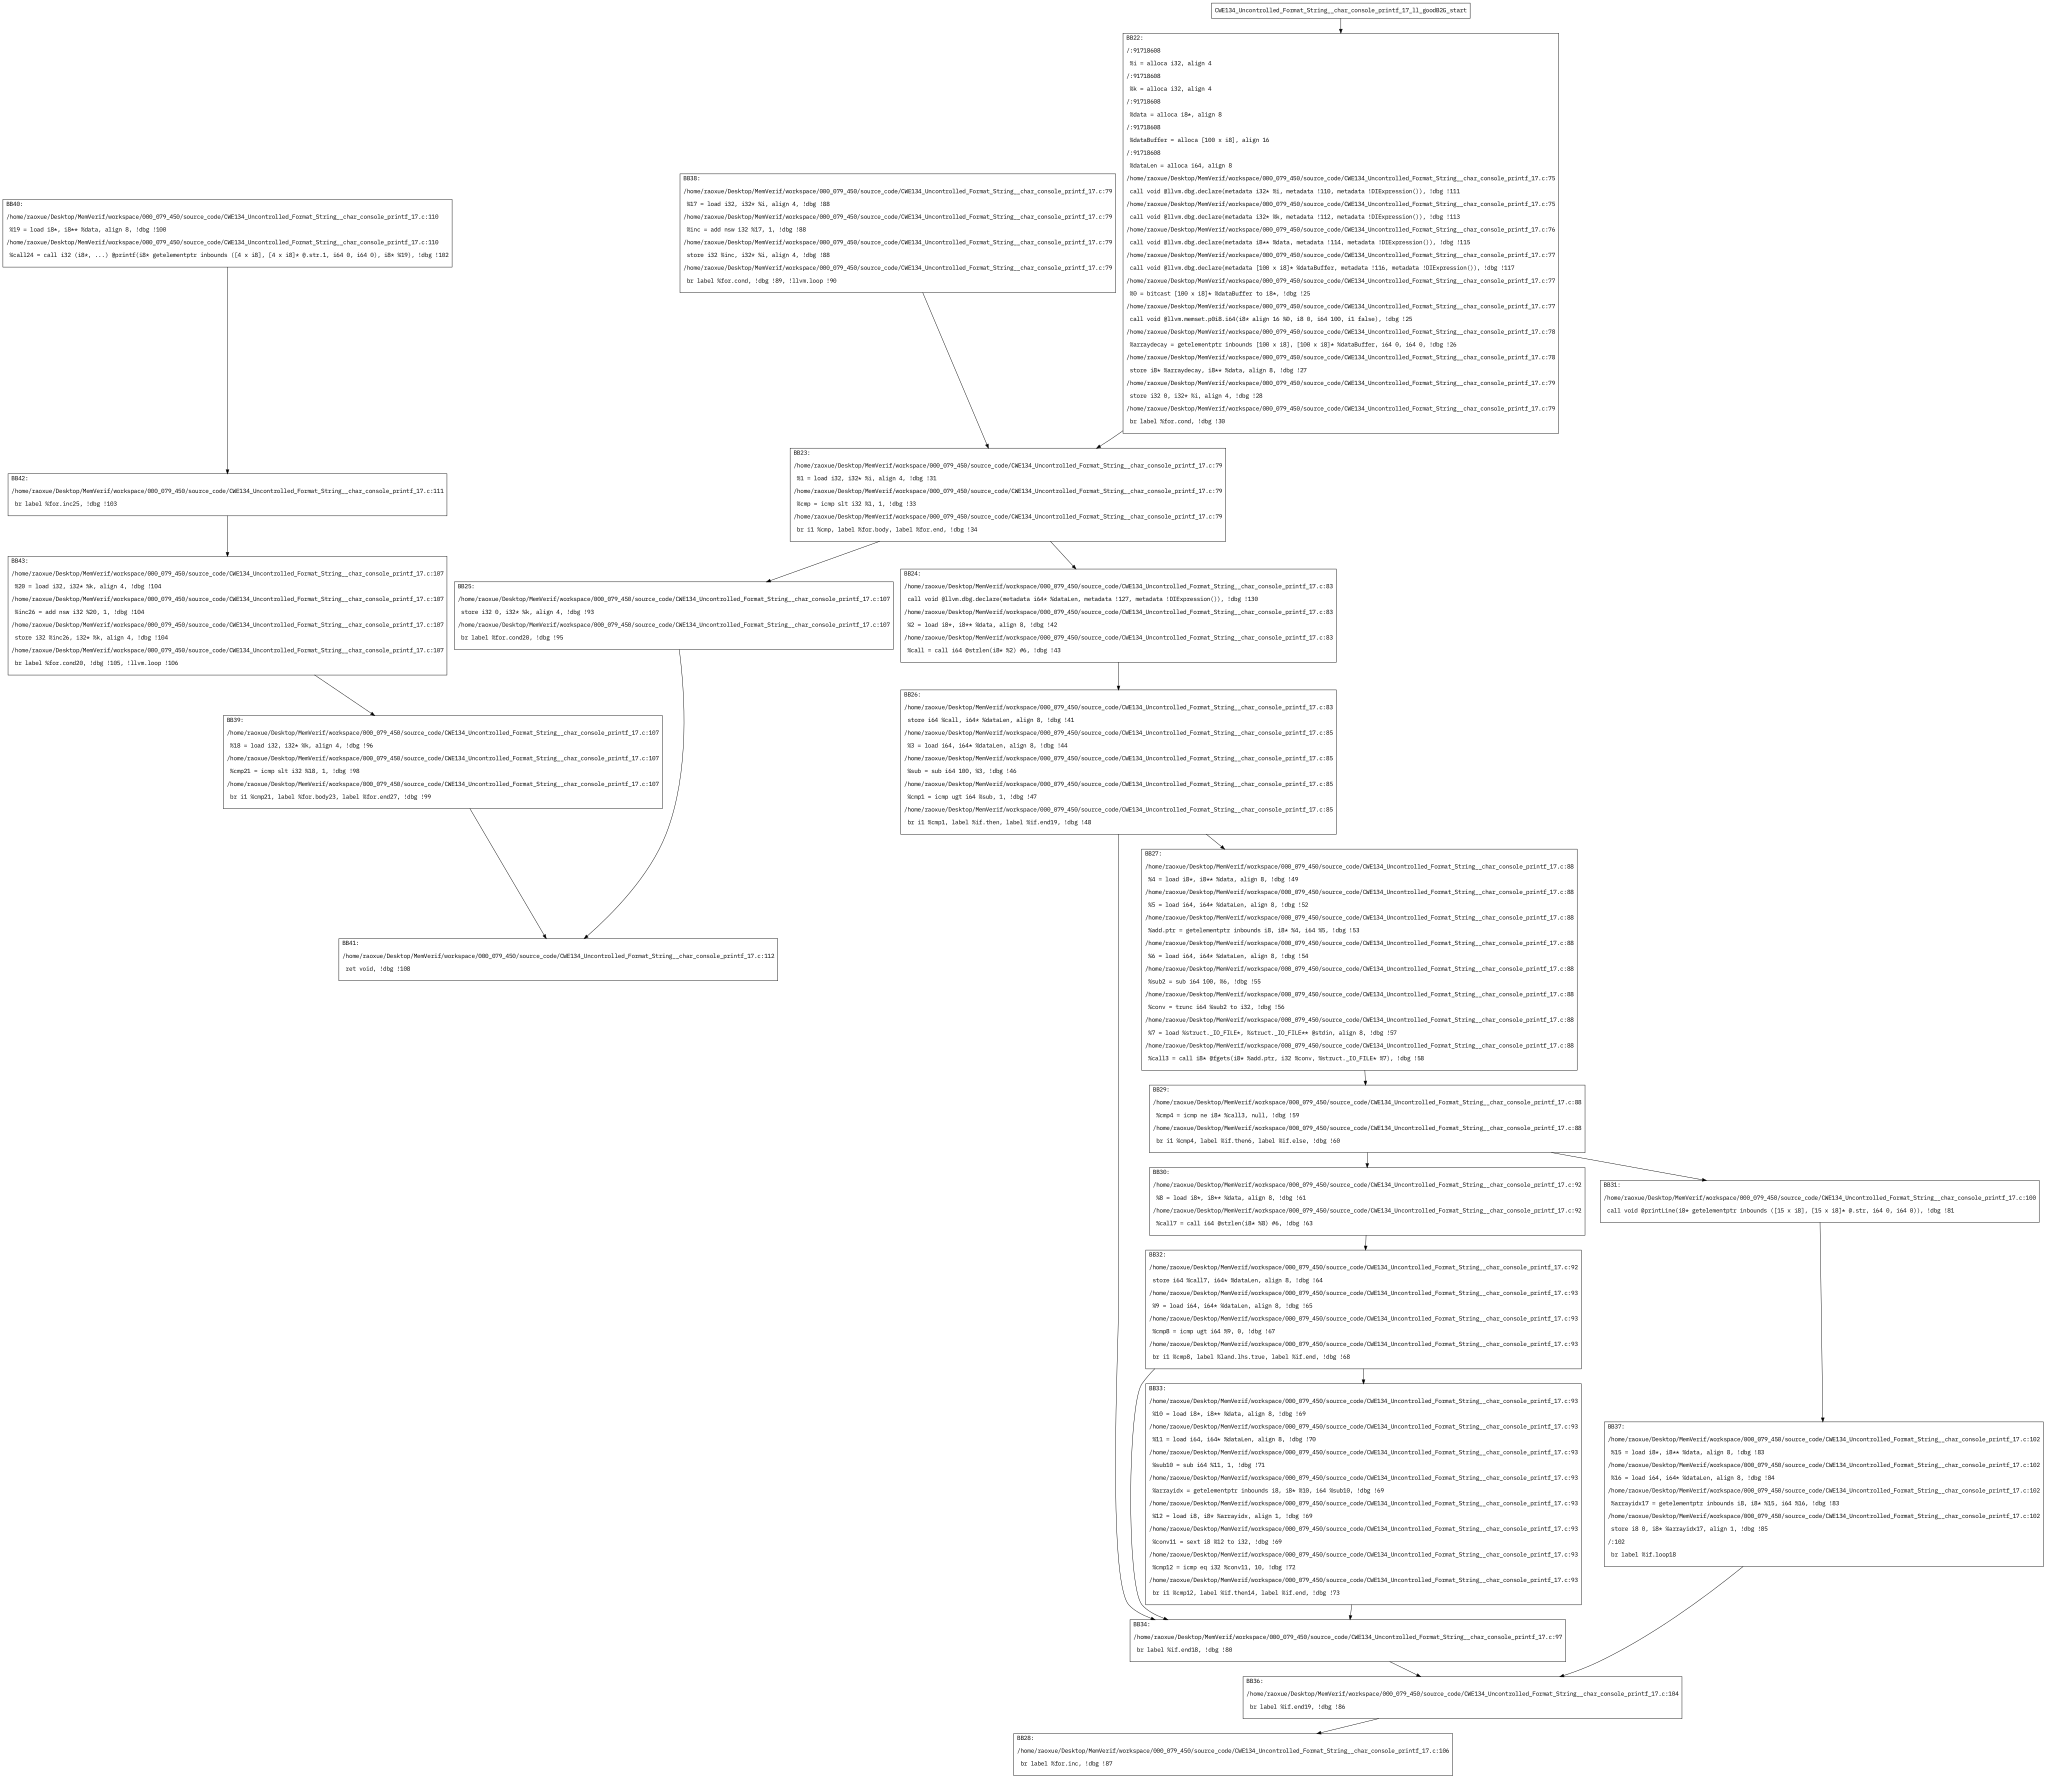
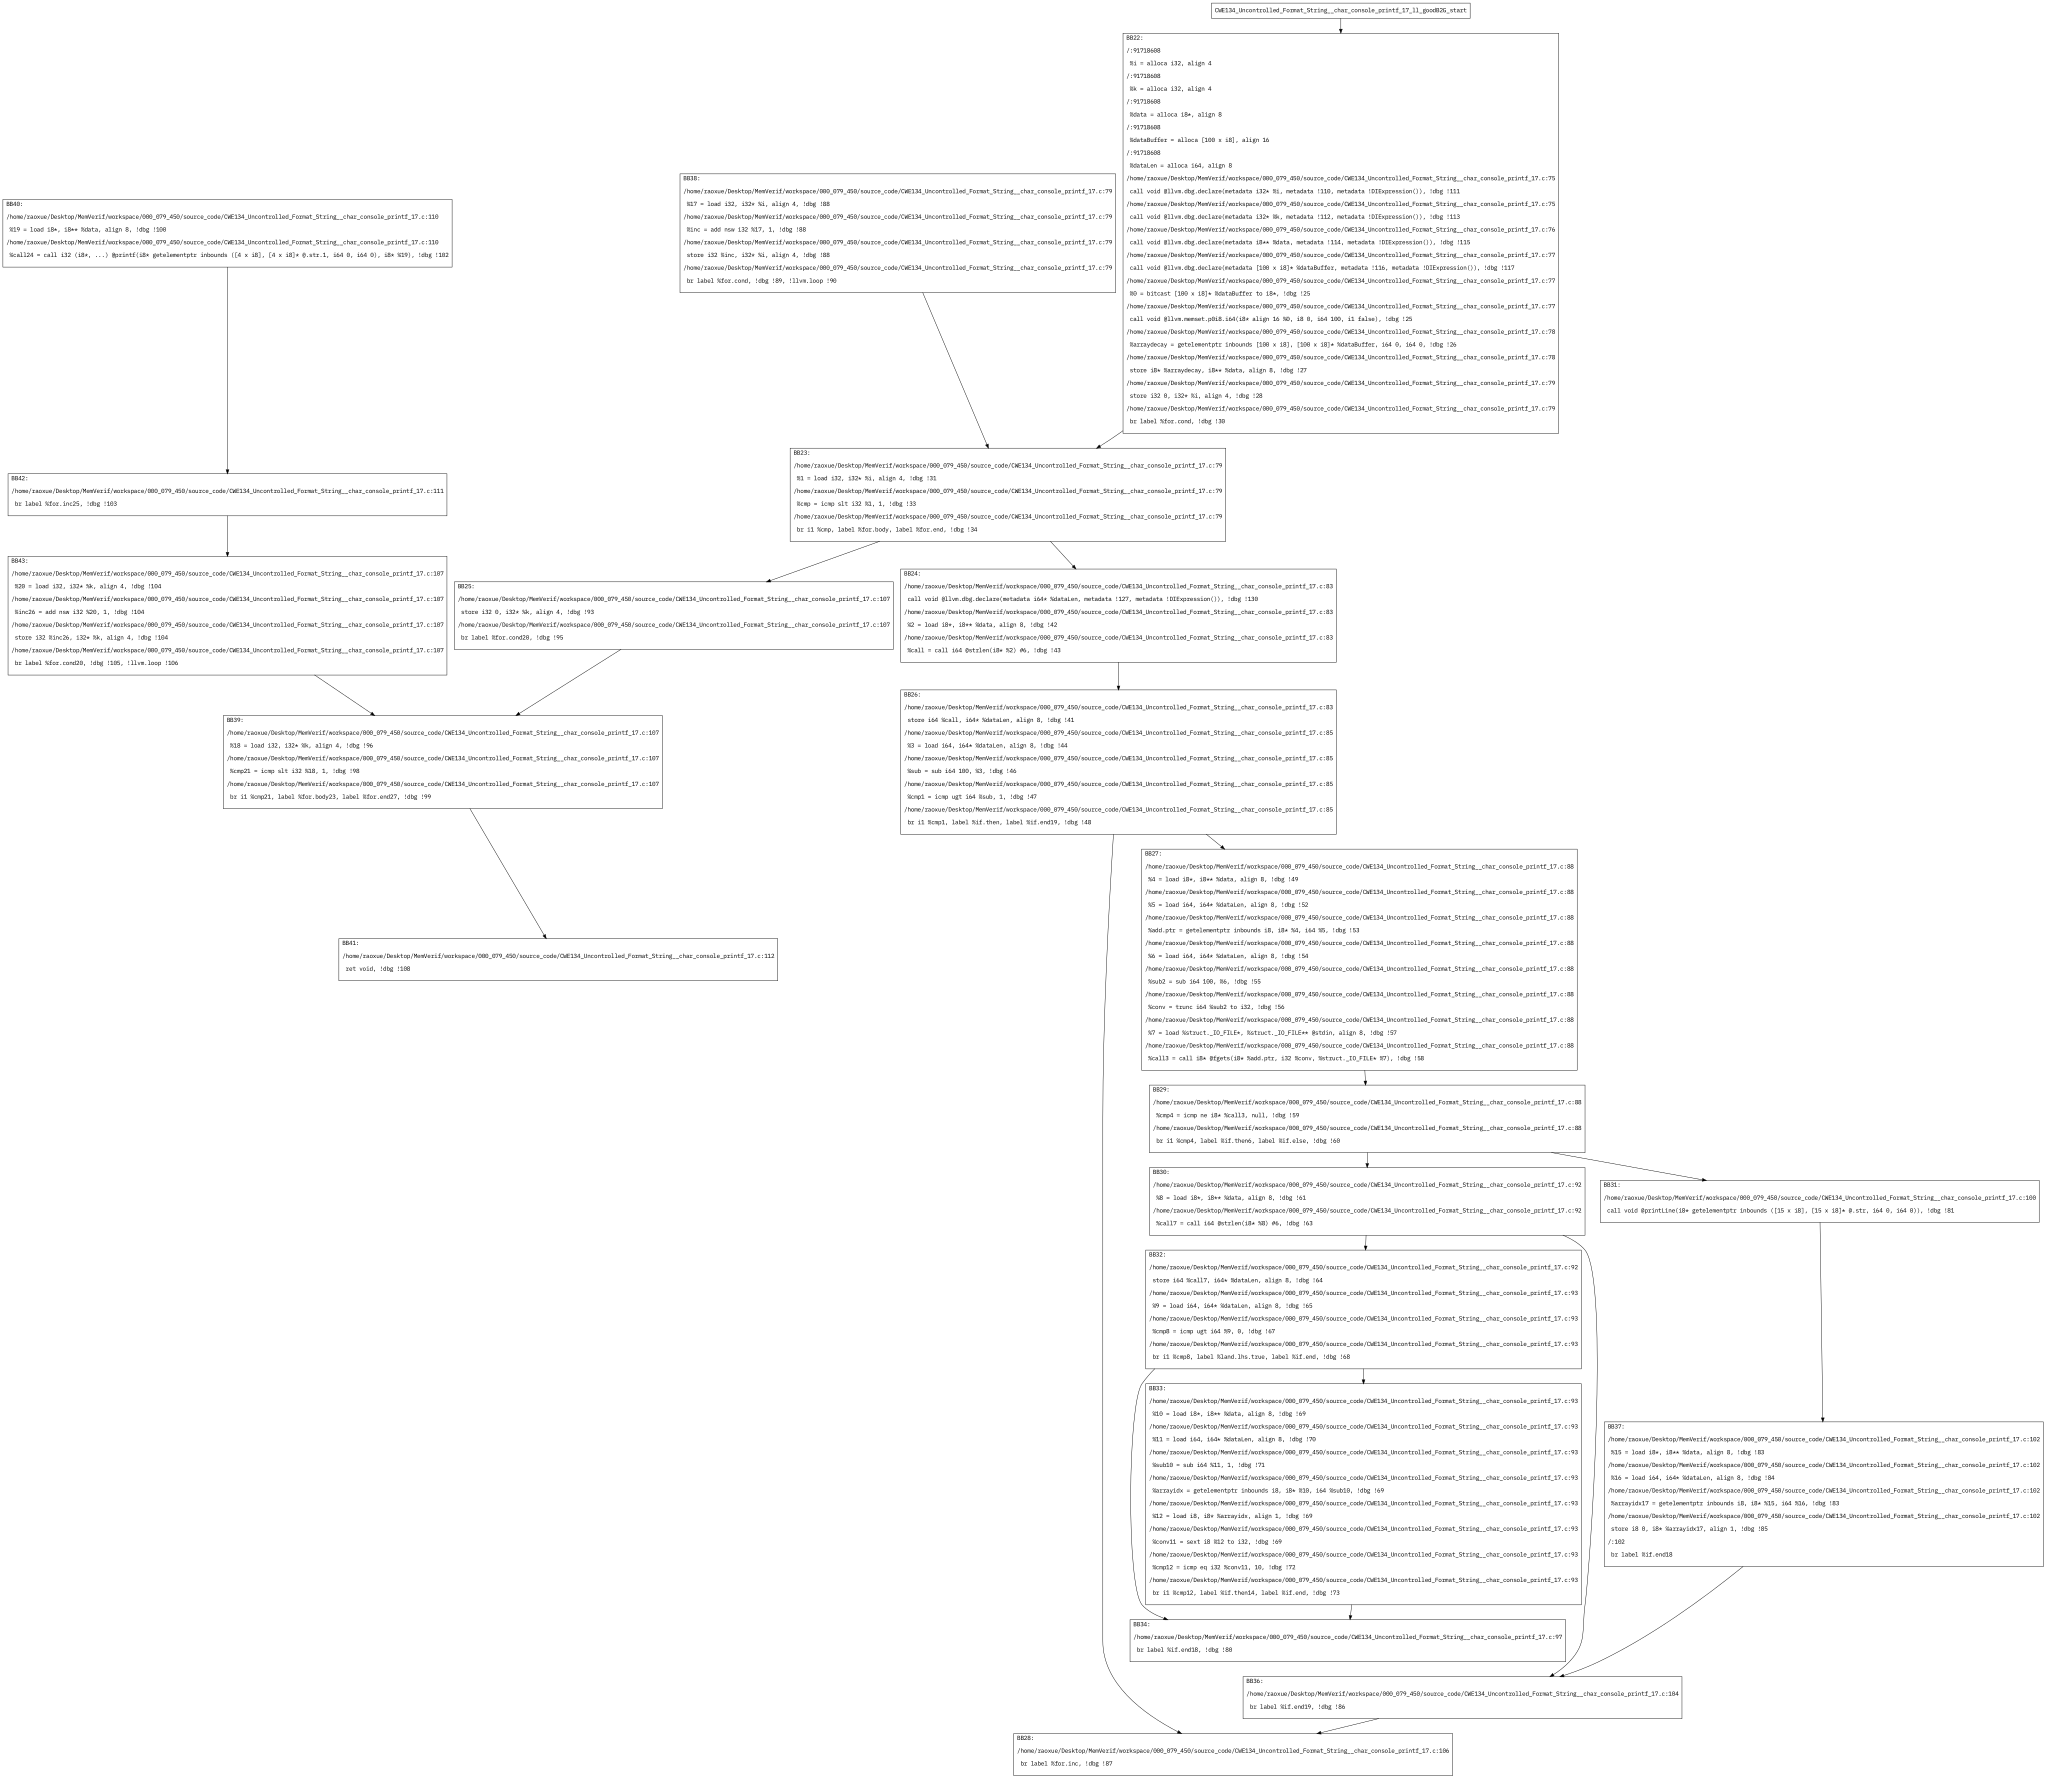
edge "BB25:" -> "BB41:": now "BB25:" -> "BB39:"
edge "BB26:" -> "BB34:": now "BB26:" -> "BB28:"
node "BB37:": text "br label %if.loop18" -> "br label %if.end18"
edge "BB34:" -> "BB36:": now "BB30:" -> "BB36:"
